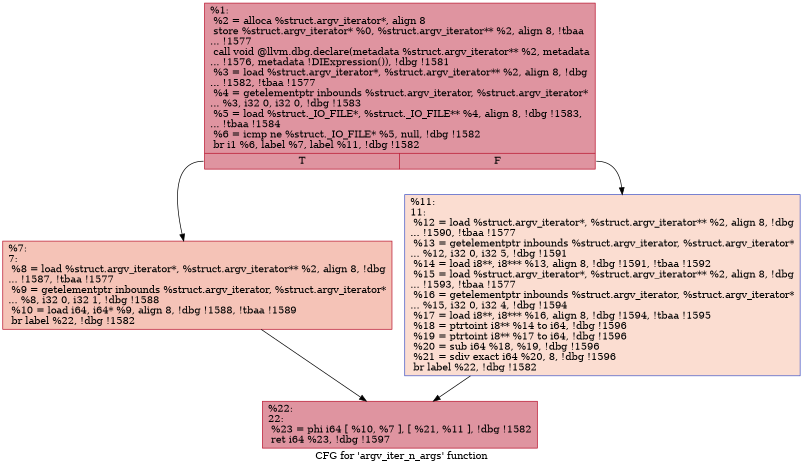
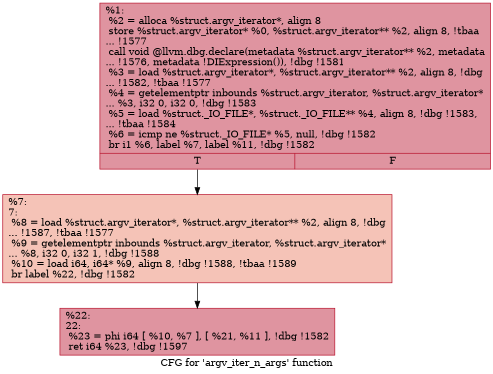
node "%11:": removed
